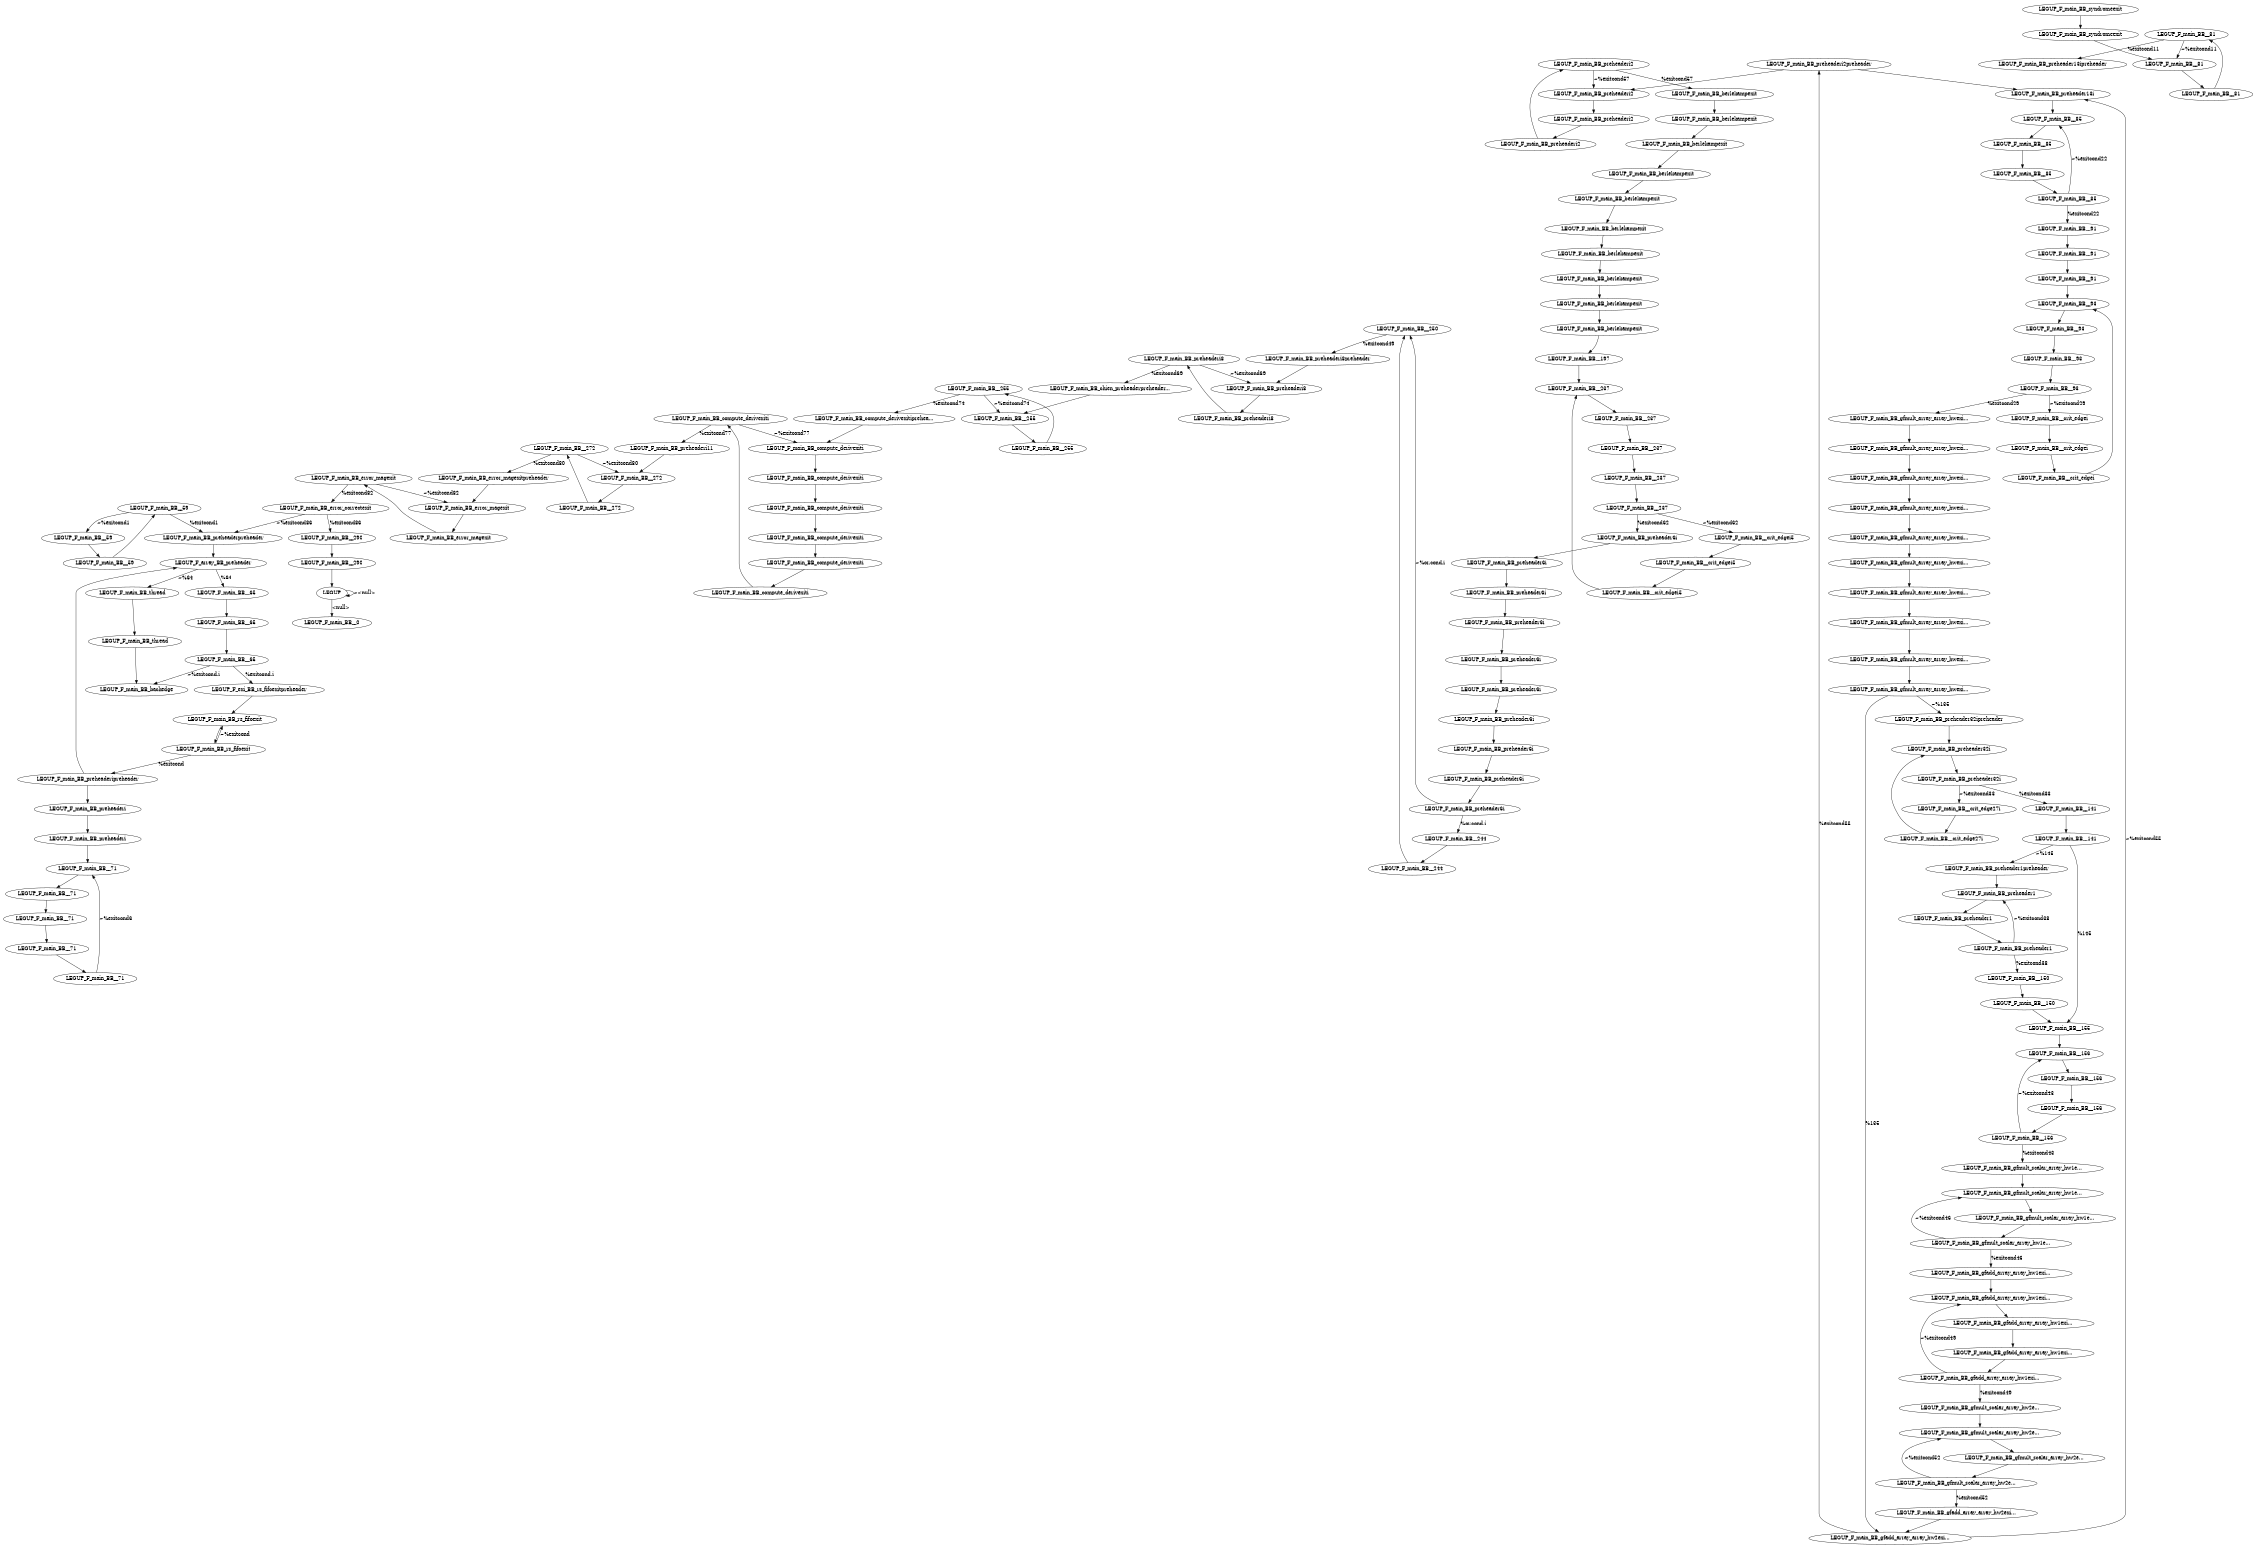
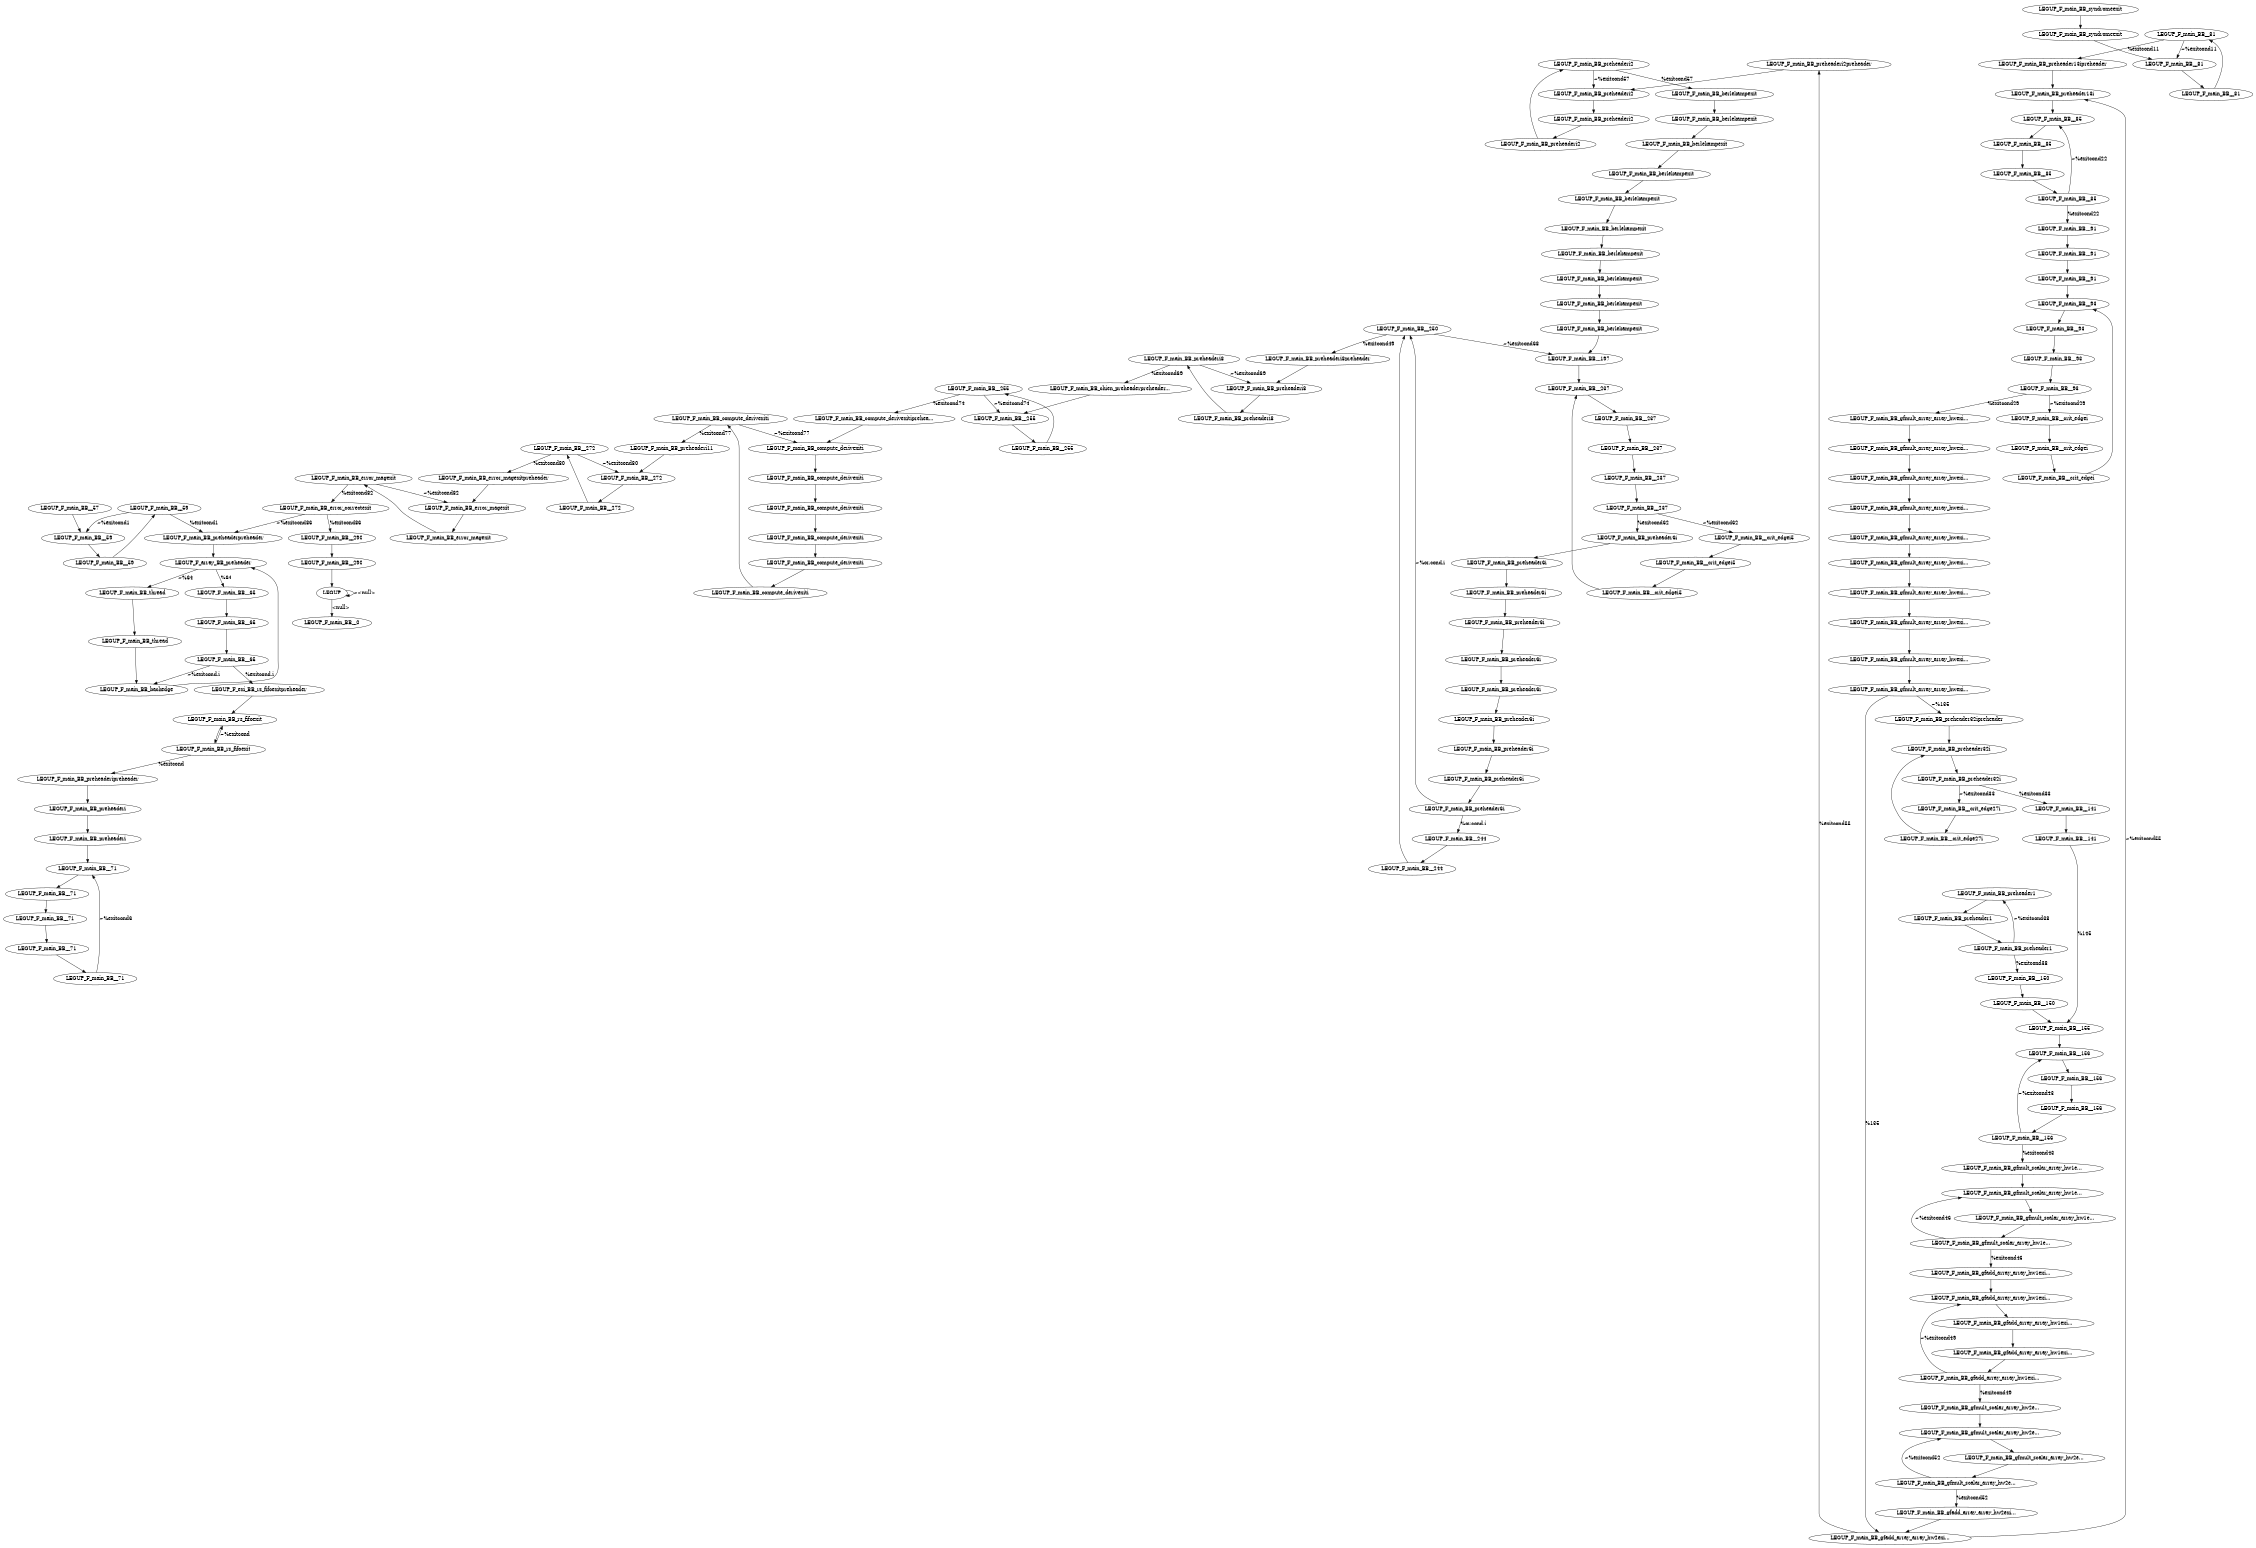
edge "LEGUP_F_main_BB_preheaderi2preheader" -> "LEGUP_F_main_BB_preheader13i": now "LEGUP_F_main_BB_preheader13ipreheader" -> "LEGUP_F_main_BB_preheader13i"
edge "LEGUP_F_main_BB__250" -> "LEGUP_F_main_BB__197": added, label "~%exitcond68"
node "LEGUP_F_main_BB__57": added
edge "LEGUP_F_main_BB_preheaderipreheader" -> "LEGUP_F_array_BB_preheader": now "LEGUP_F_main_BB_backedge" -> "LEGUP_F_array_BB_preheader"
node "LEGUP_F_main_BB_preheader1preheader": removed
